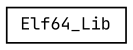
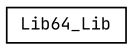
node "Elf64_Lib": label "Elf64_Lib" -> "Lib64_Lib"
